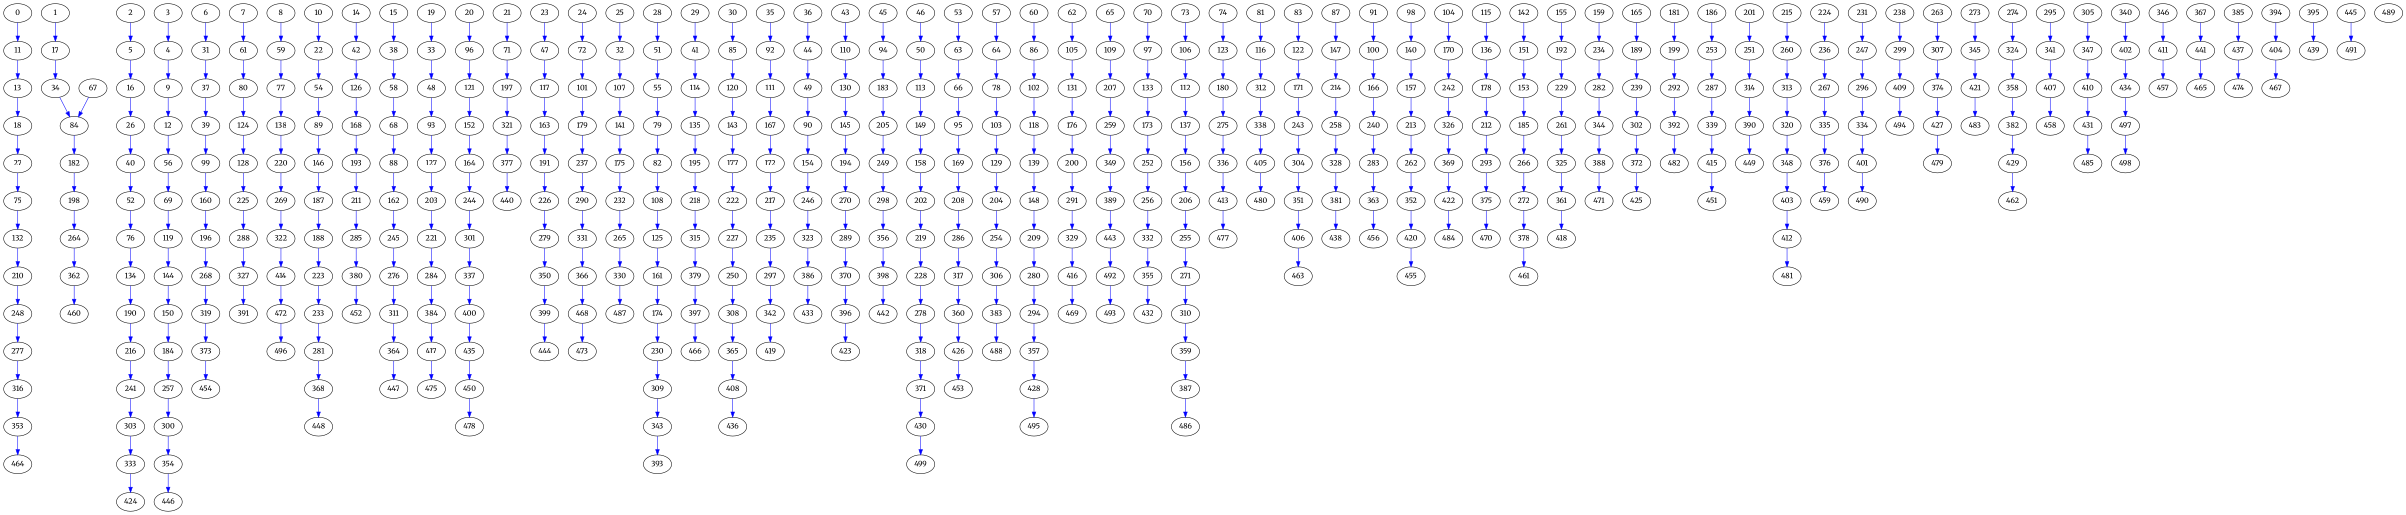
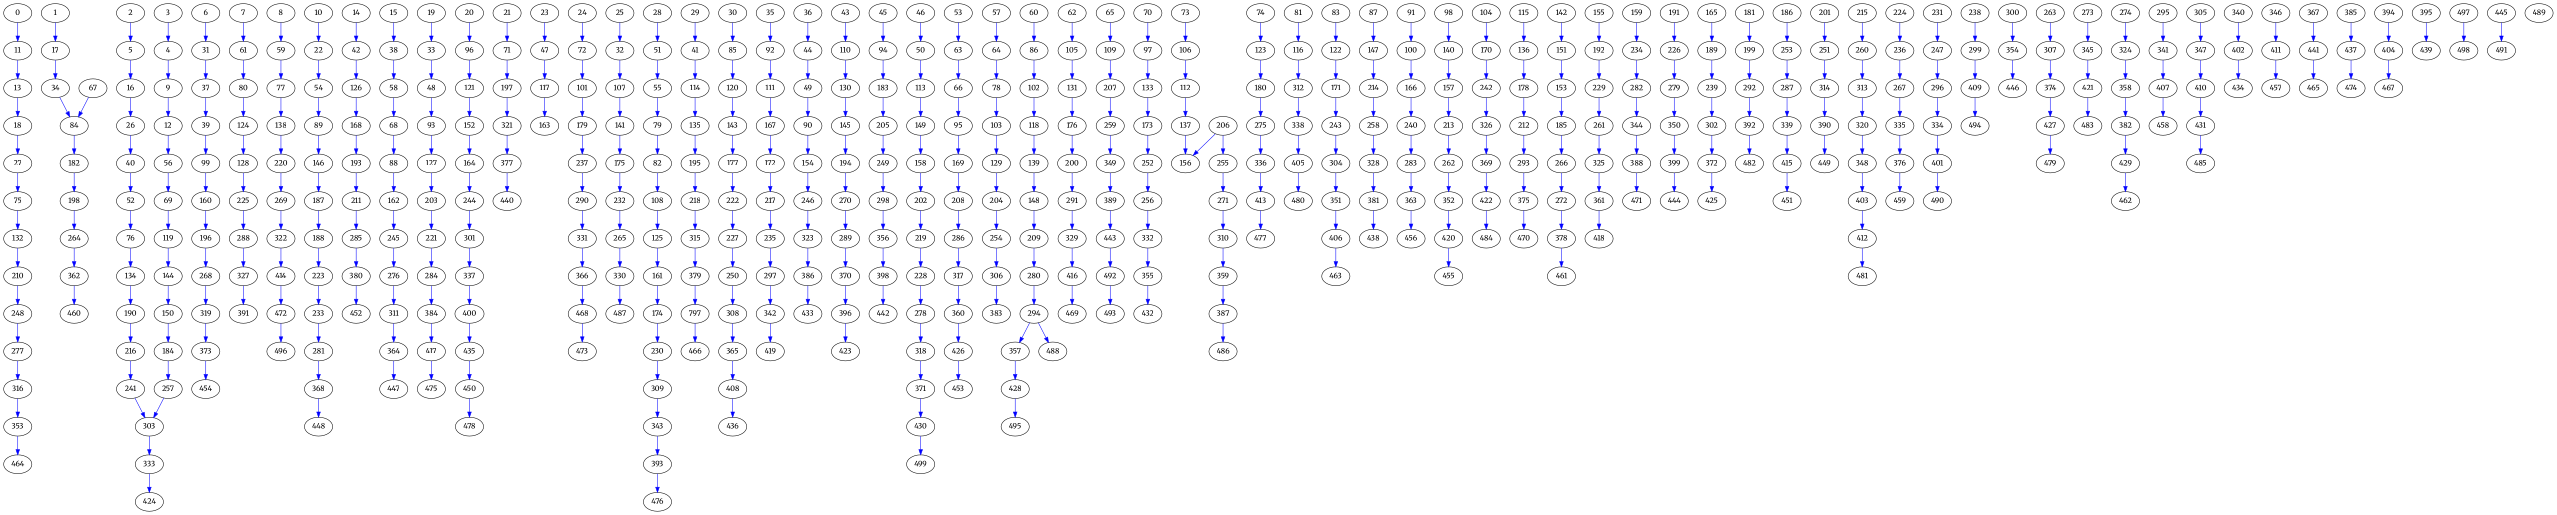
edge "434" -> "497": removed
edge "163" -> "191": removed
edge "156" -> "206": reversed
node "397": label "397" -> "797"
edge "383" -> "488": now "294" -> "488"
edge "257" -> "300": now "257" -> "303"
node "476": added
